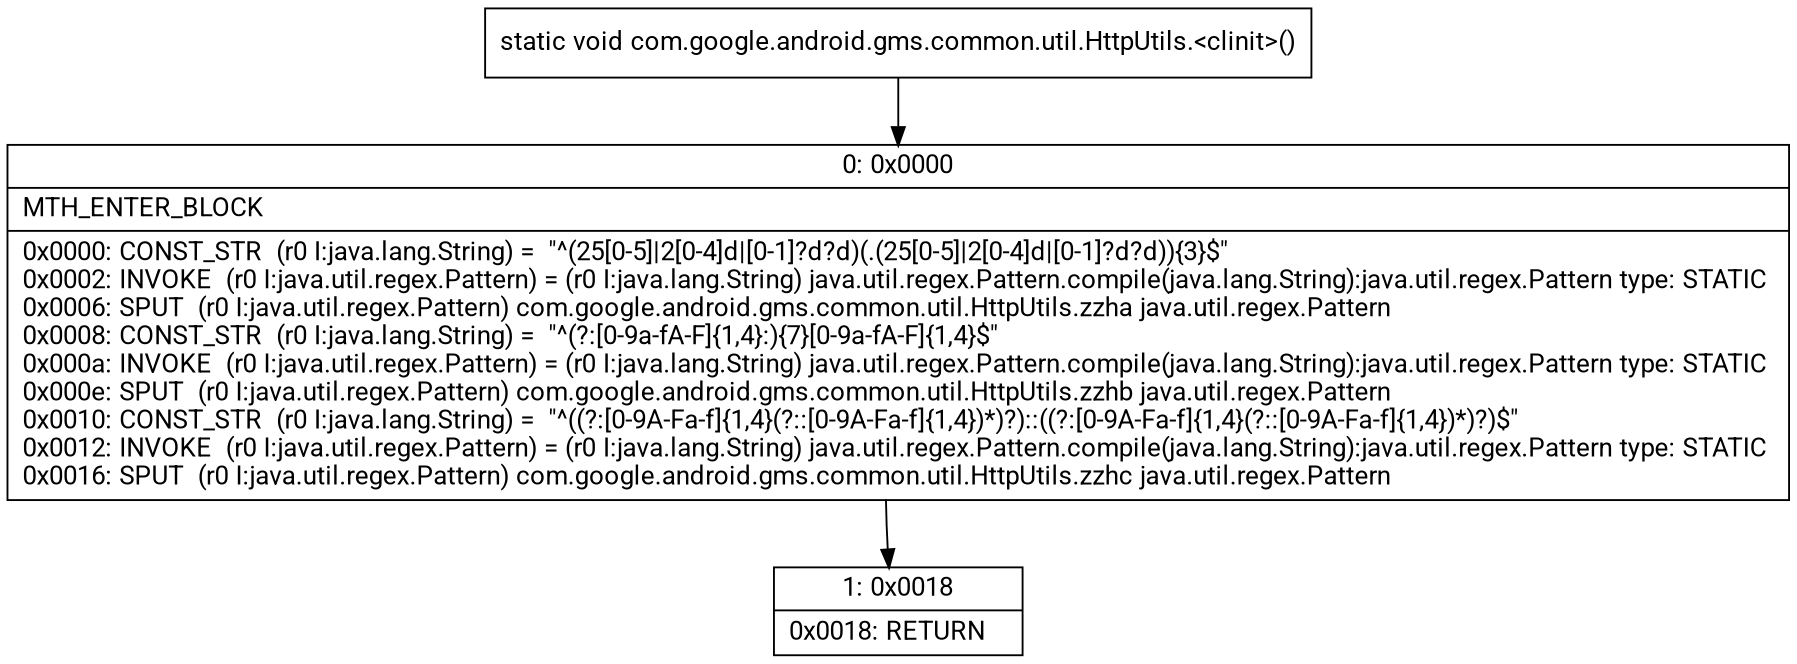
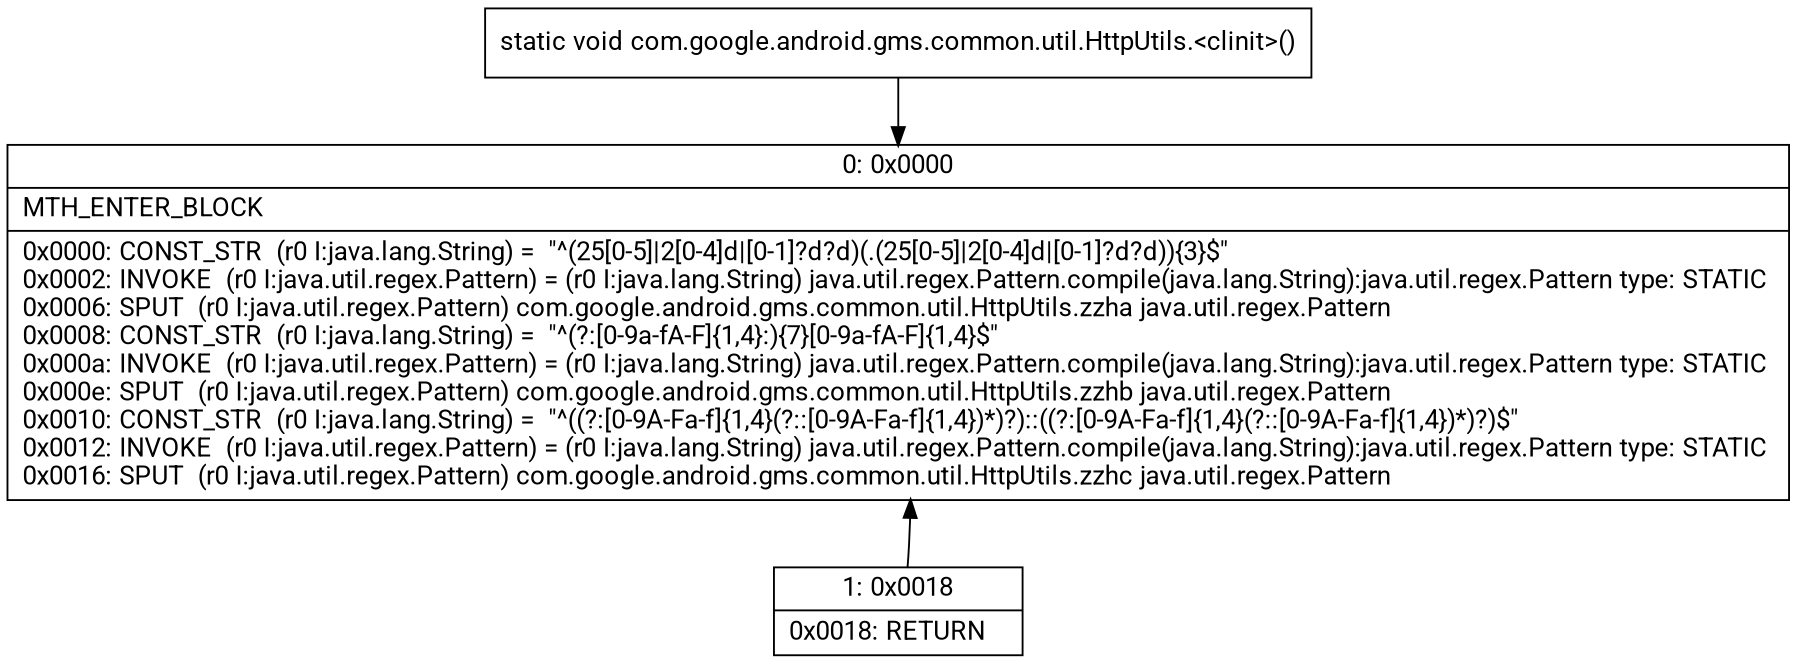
edge "0: 0x0000" -> "1: 0x0018": reversed
